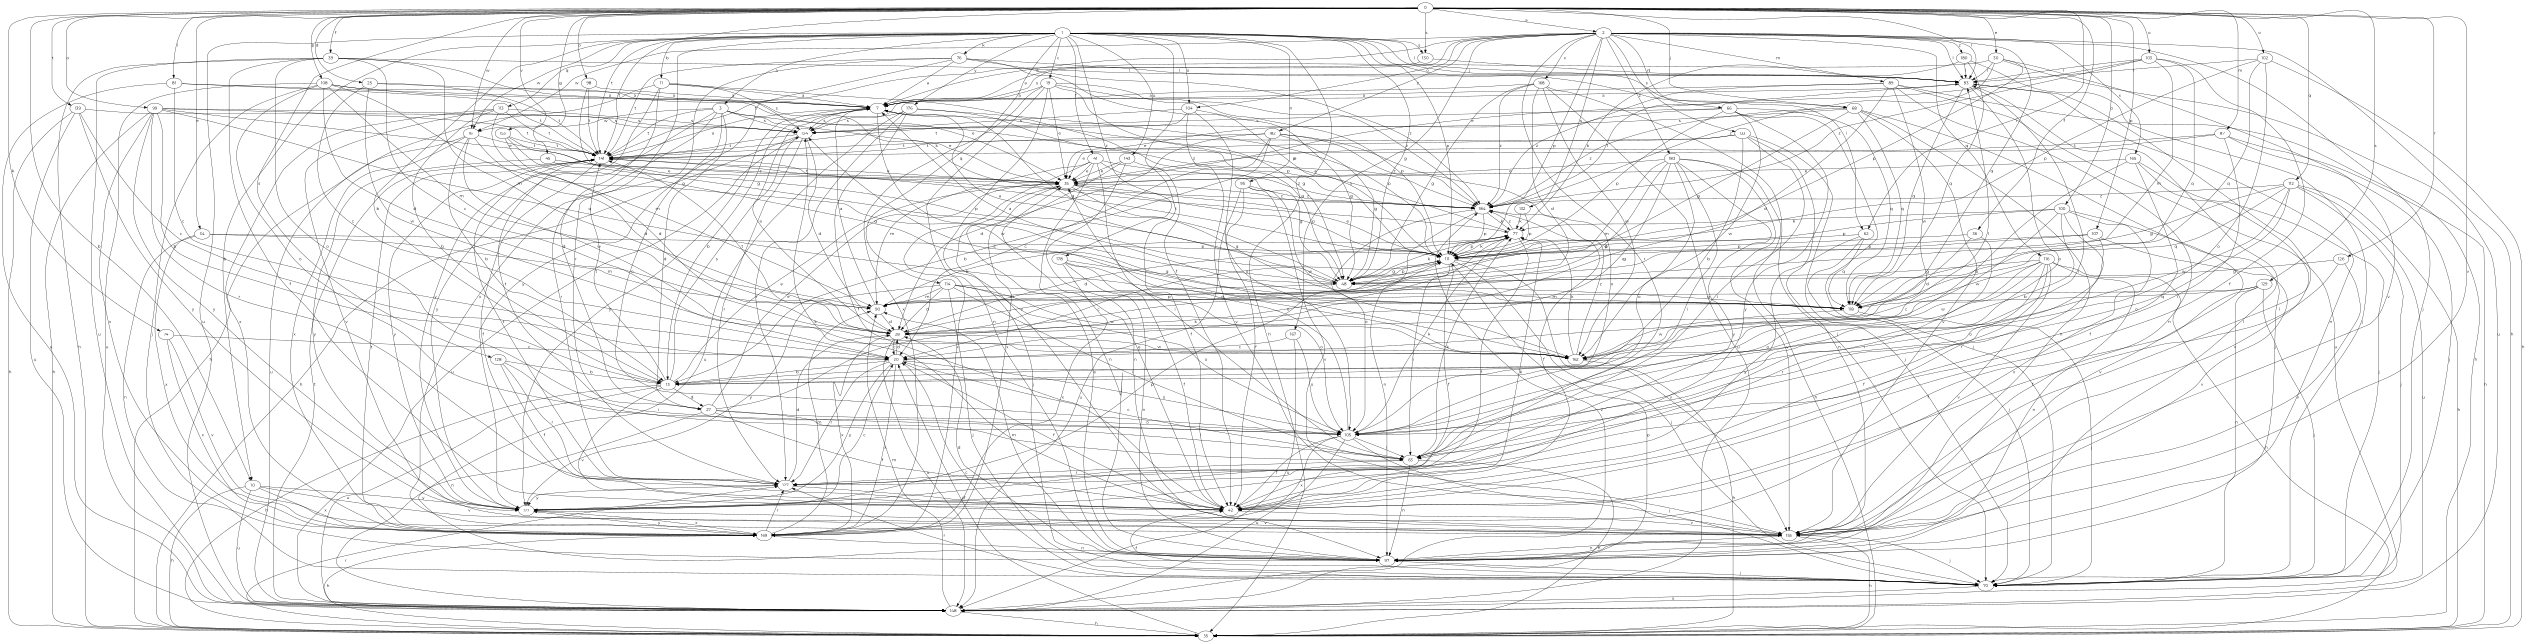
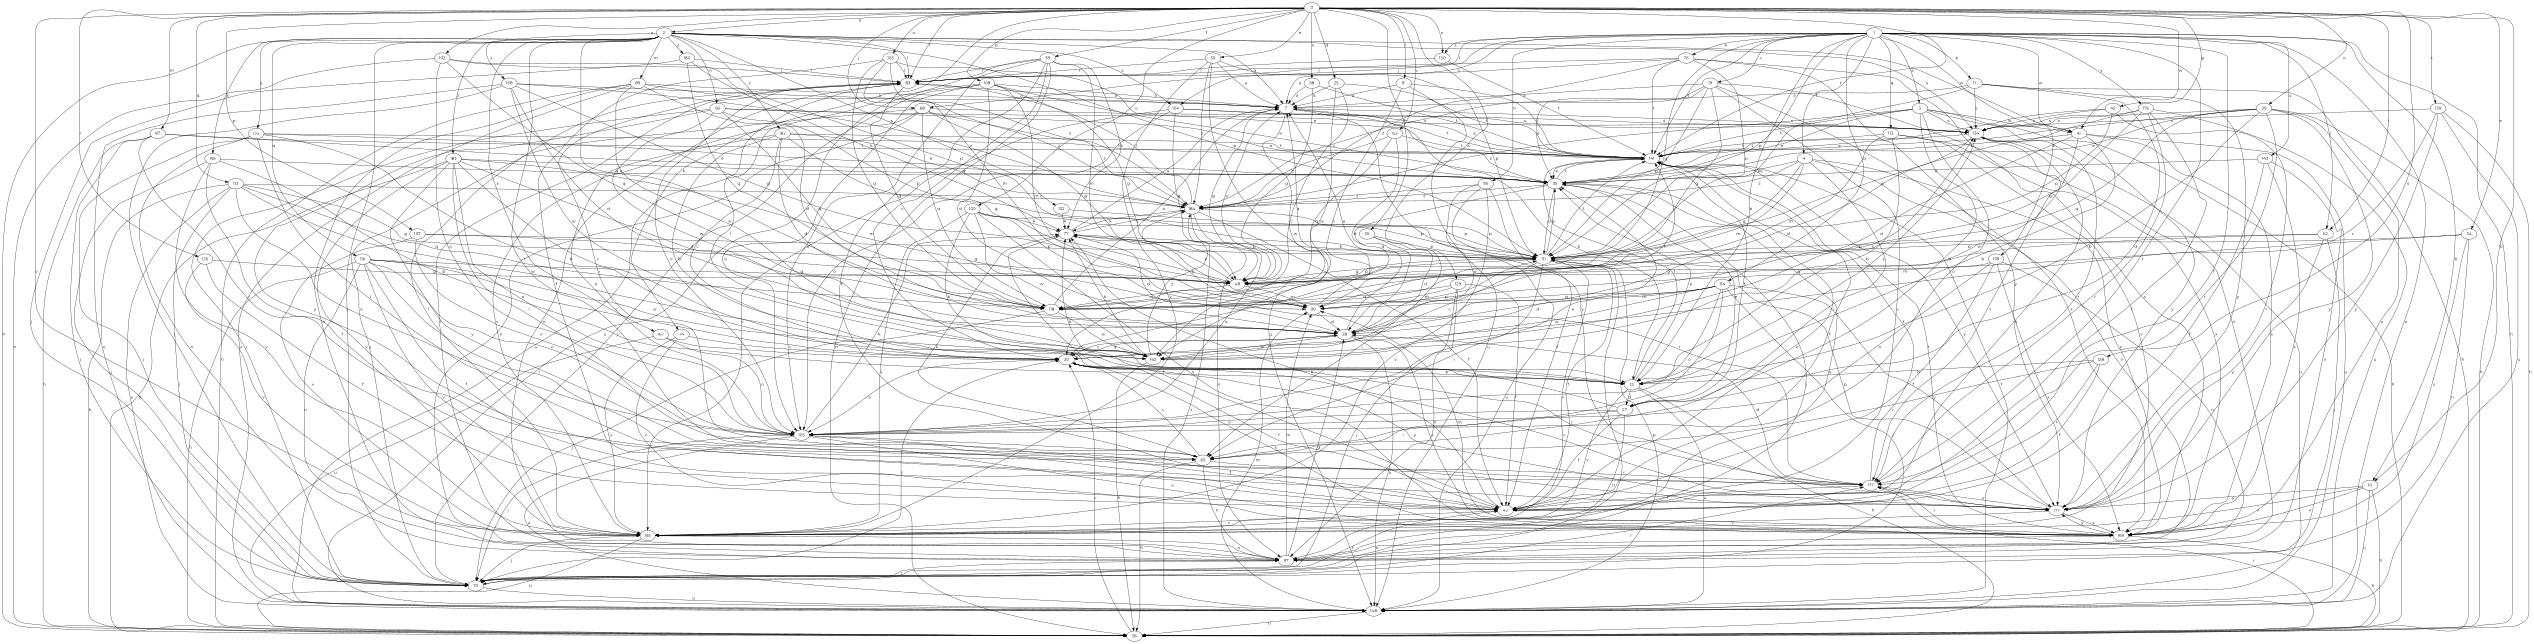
edge "113" -> "134": now "45" -> "134"
edge "45" -> "177": label "y" -> "r"
